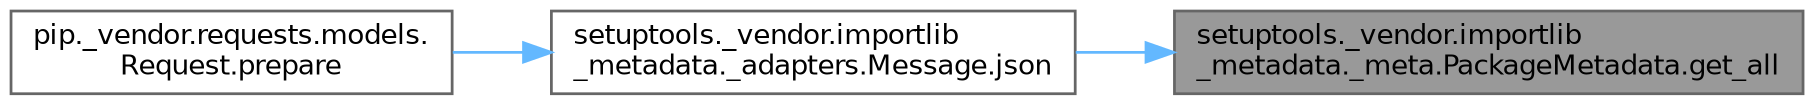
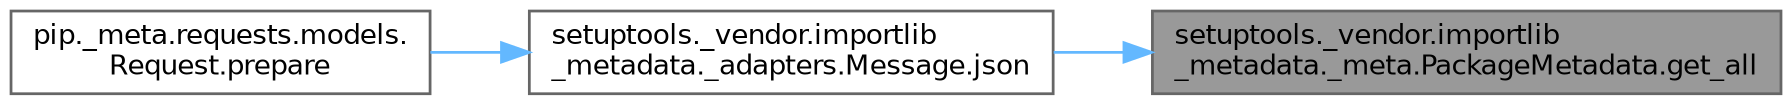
node "pip._vendor.requests.models. Request.prepare": label "pip._vendor.requests.models. Request.prepare" -> "pip._meta.requests.models. Request.prepare"
